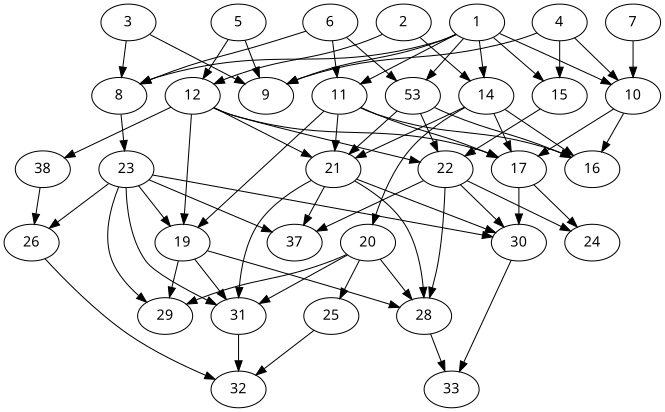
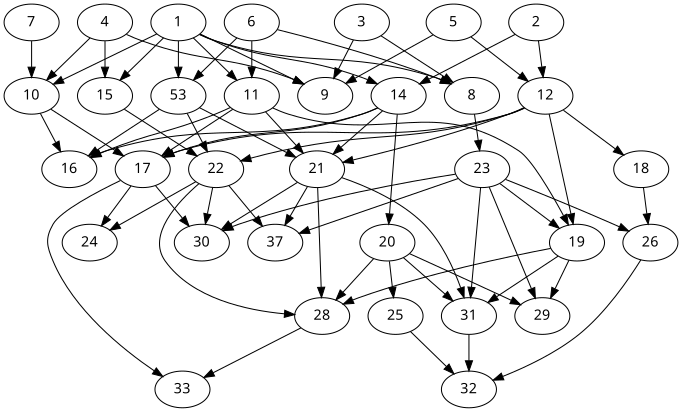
node "38": label "38" -> "18"
edge "30" -> "33": now "17" -> "33"
